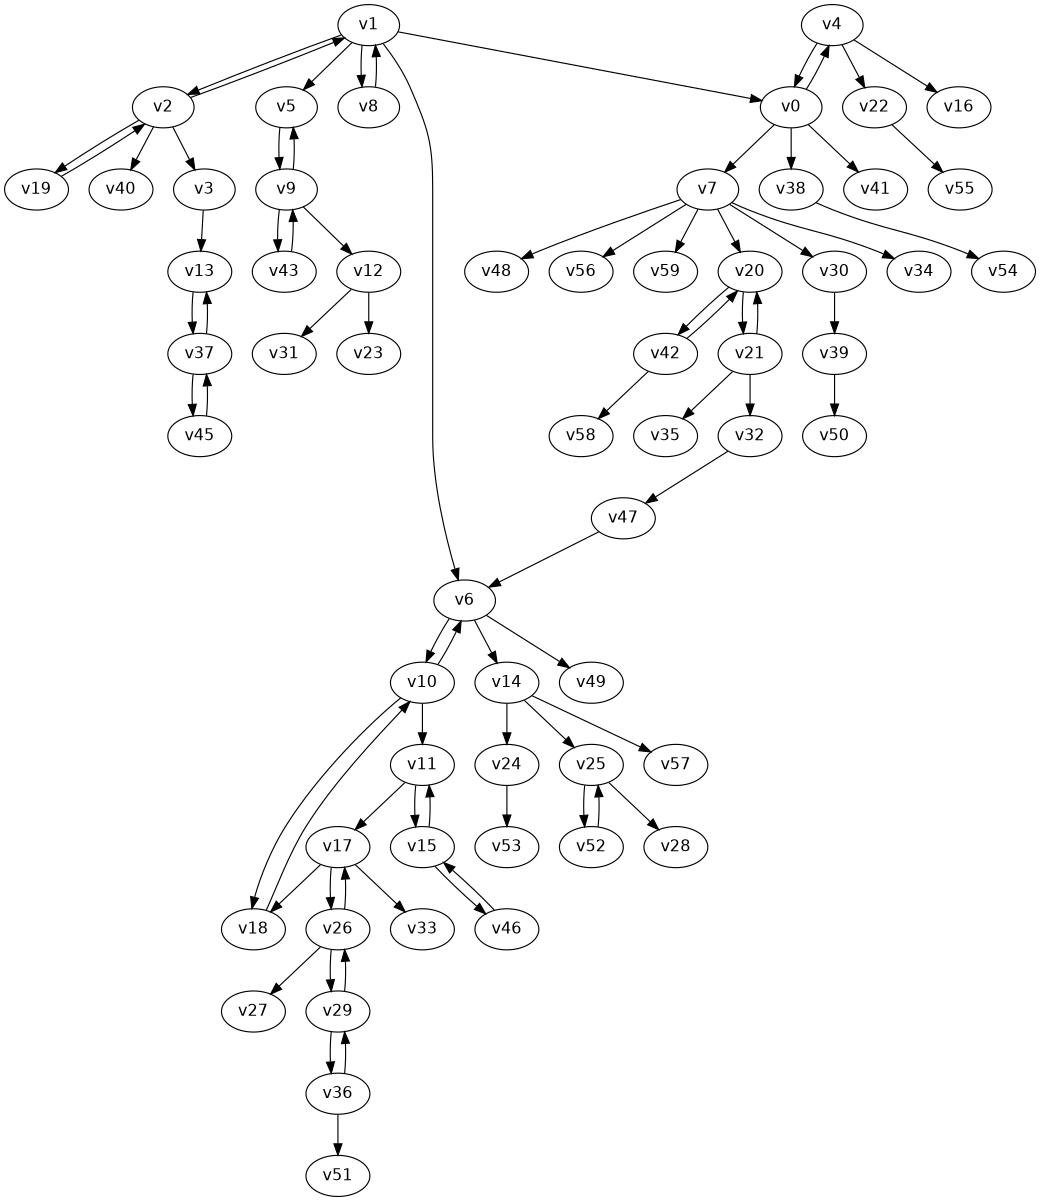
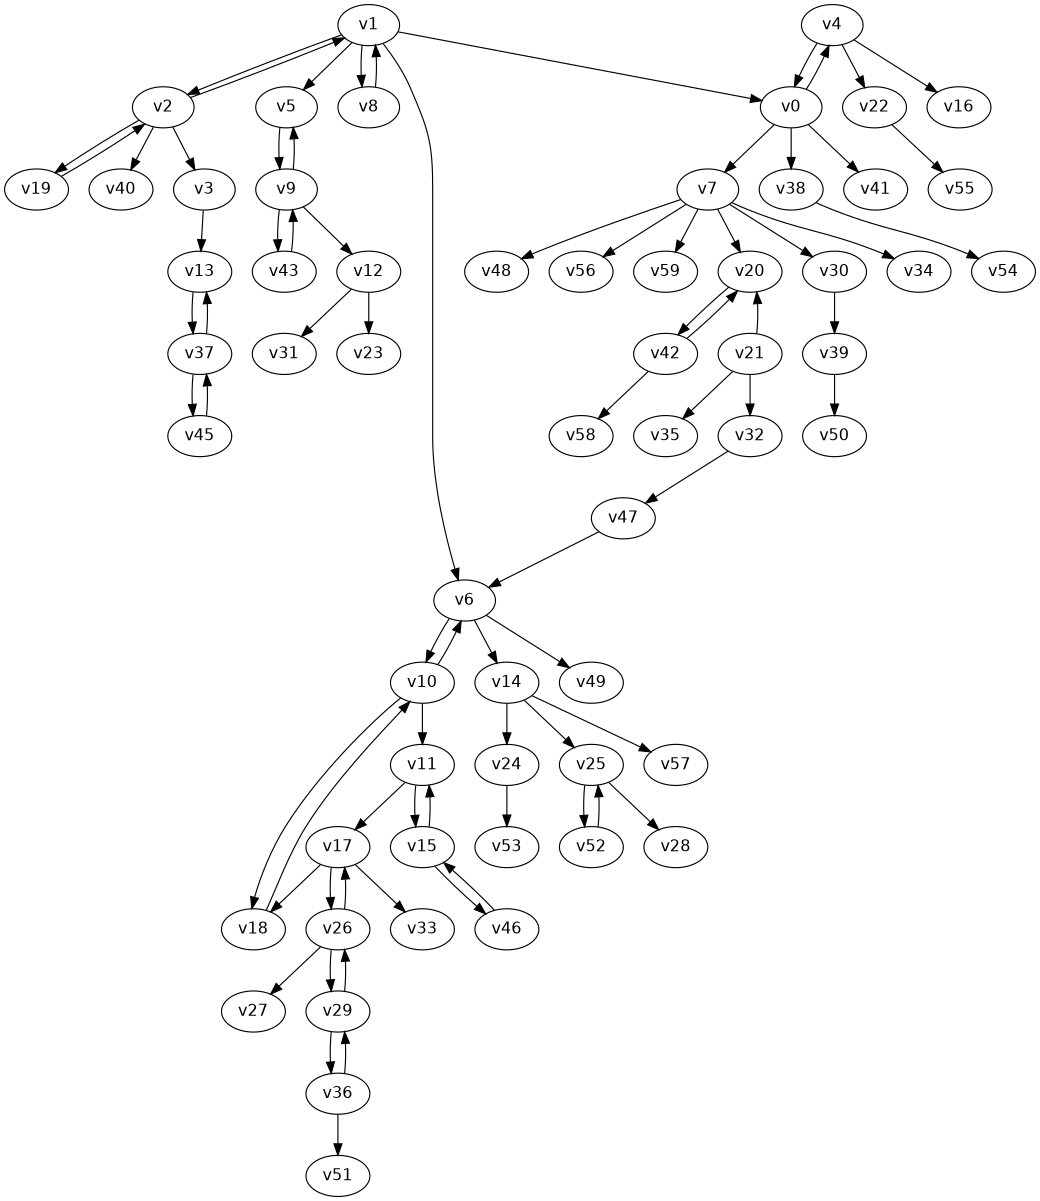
edge "v20" -> "v21": removed
